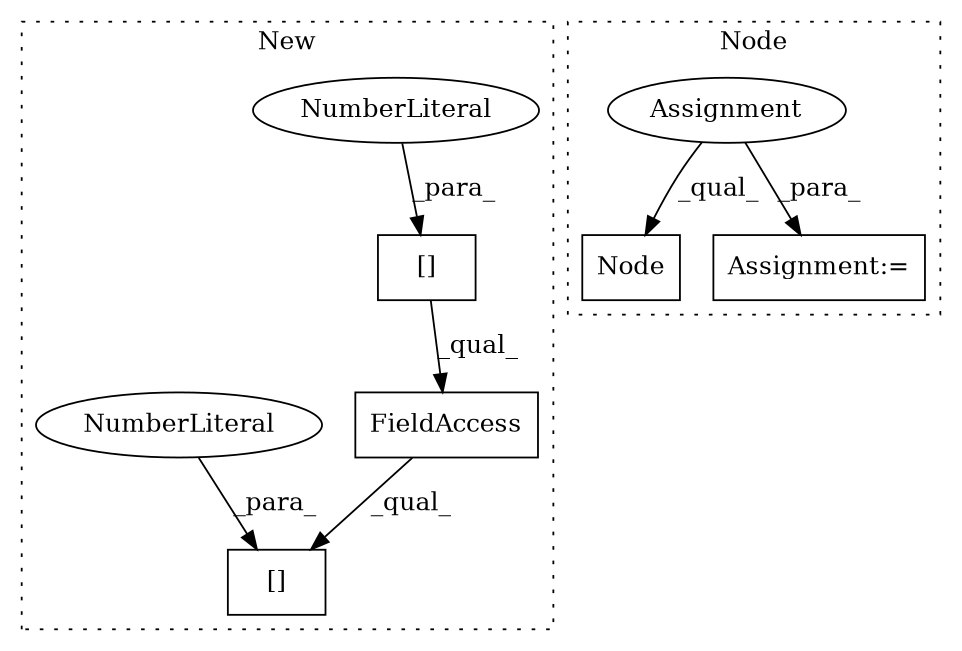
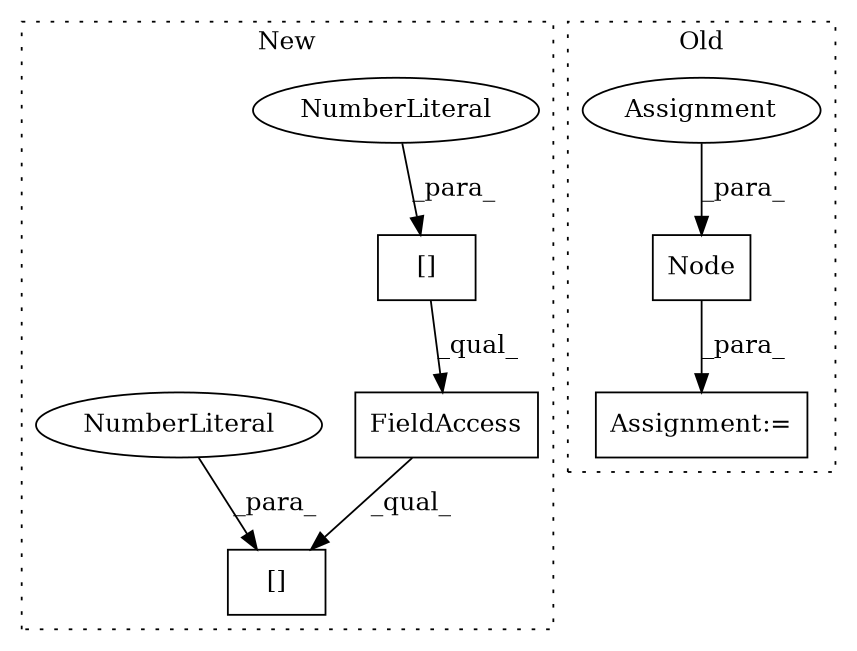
cluster "Node": label "Node" -> "Old"
edge "Assignment" -> "Assignment:=": now "Node" -> "Assignment:="
edge "Assignment" -> "Node": label "_qual_" -> "_para_"
